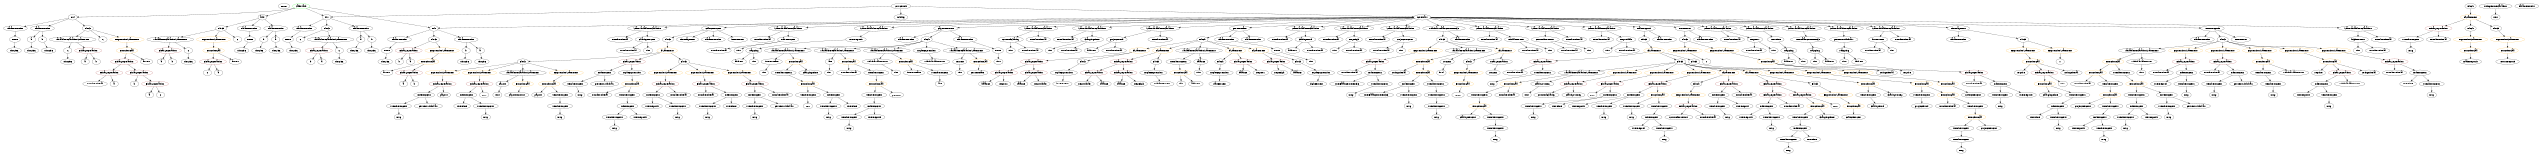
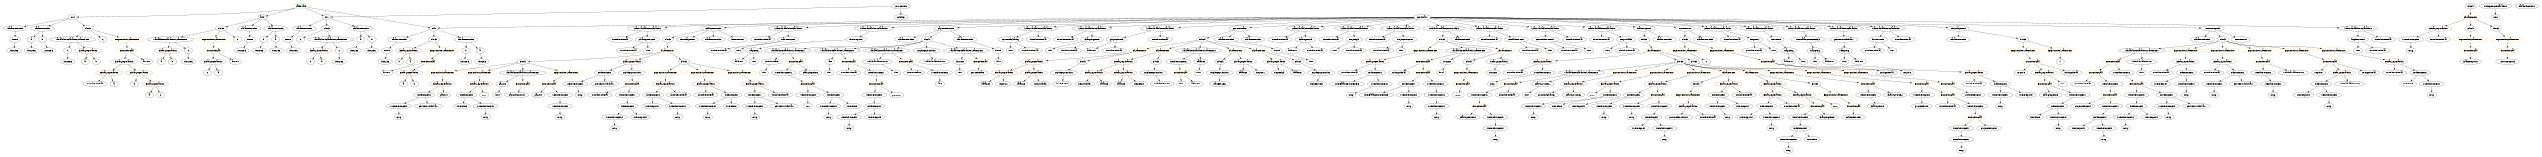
node "Enter": removed
edge "SourceUnit" -> "X2restart": removed
node "withdrawBalance_re_ent33": label "withdrawBalance_re_ent33" -> "withdrawBalance_re_sub33"
